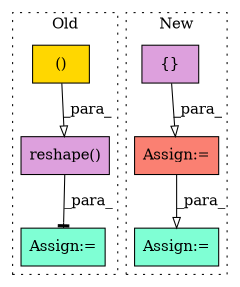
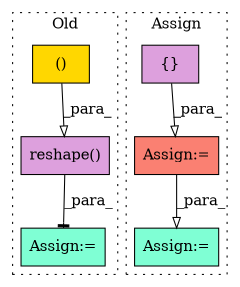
cluster "New": label "New" -> "Assign"
